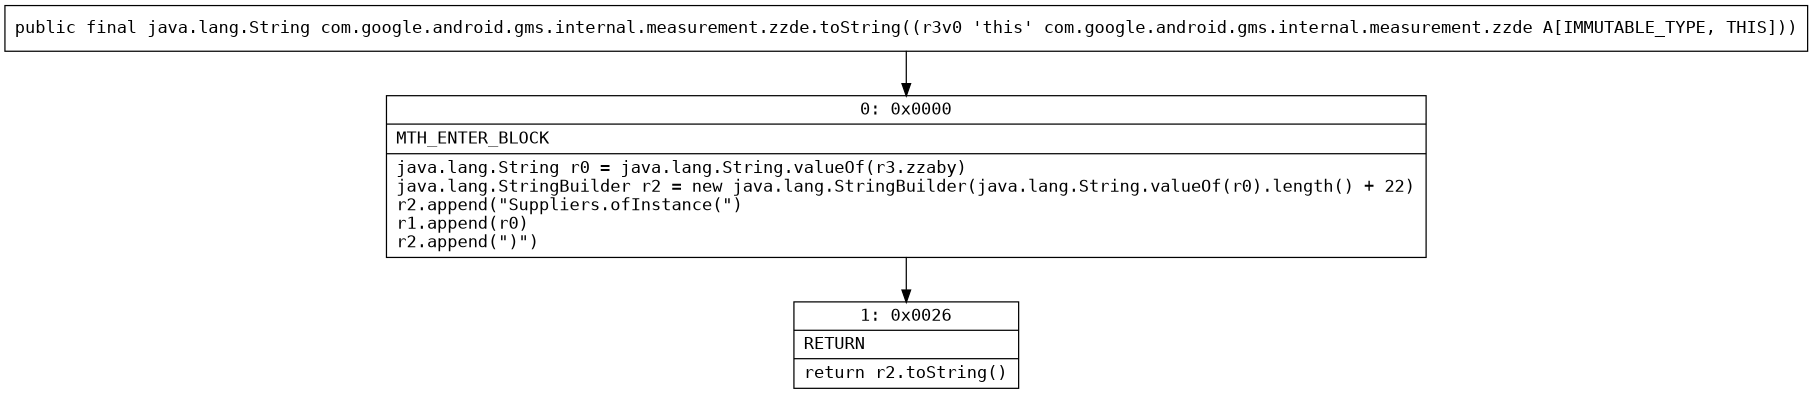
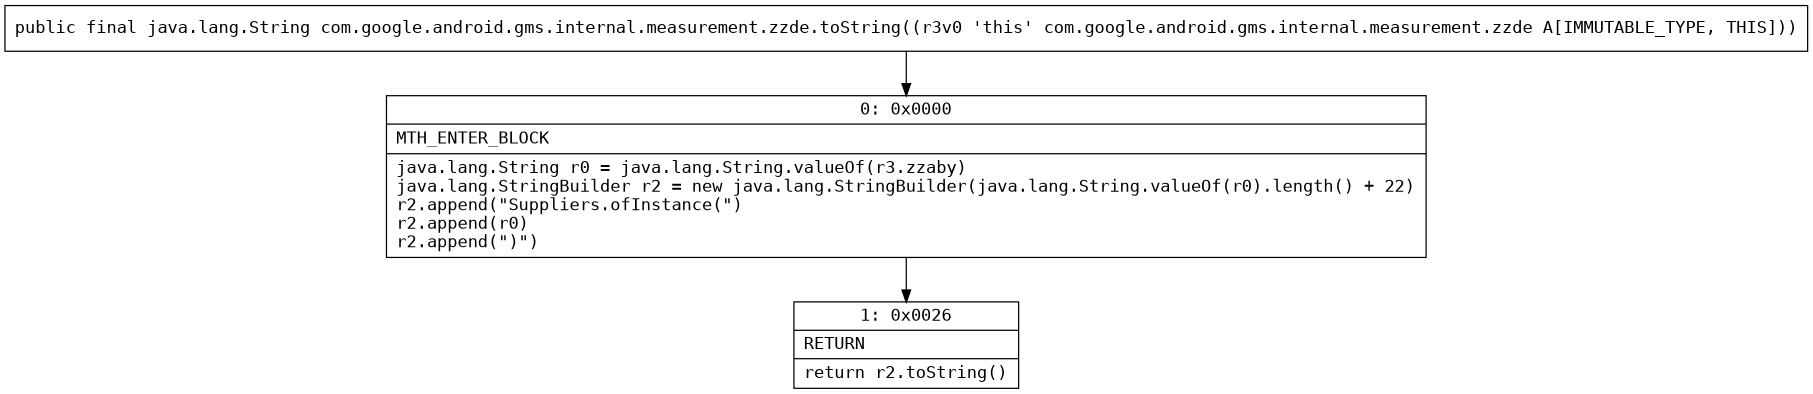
node "0: 0x0000": text "r1.append(r0)" -> "r2.append(r0)"
